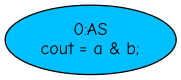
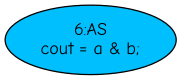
node "0:AS cout = a & b;": label "0:AS cout = a & b;" -> "6:AS cout = a & b;"
